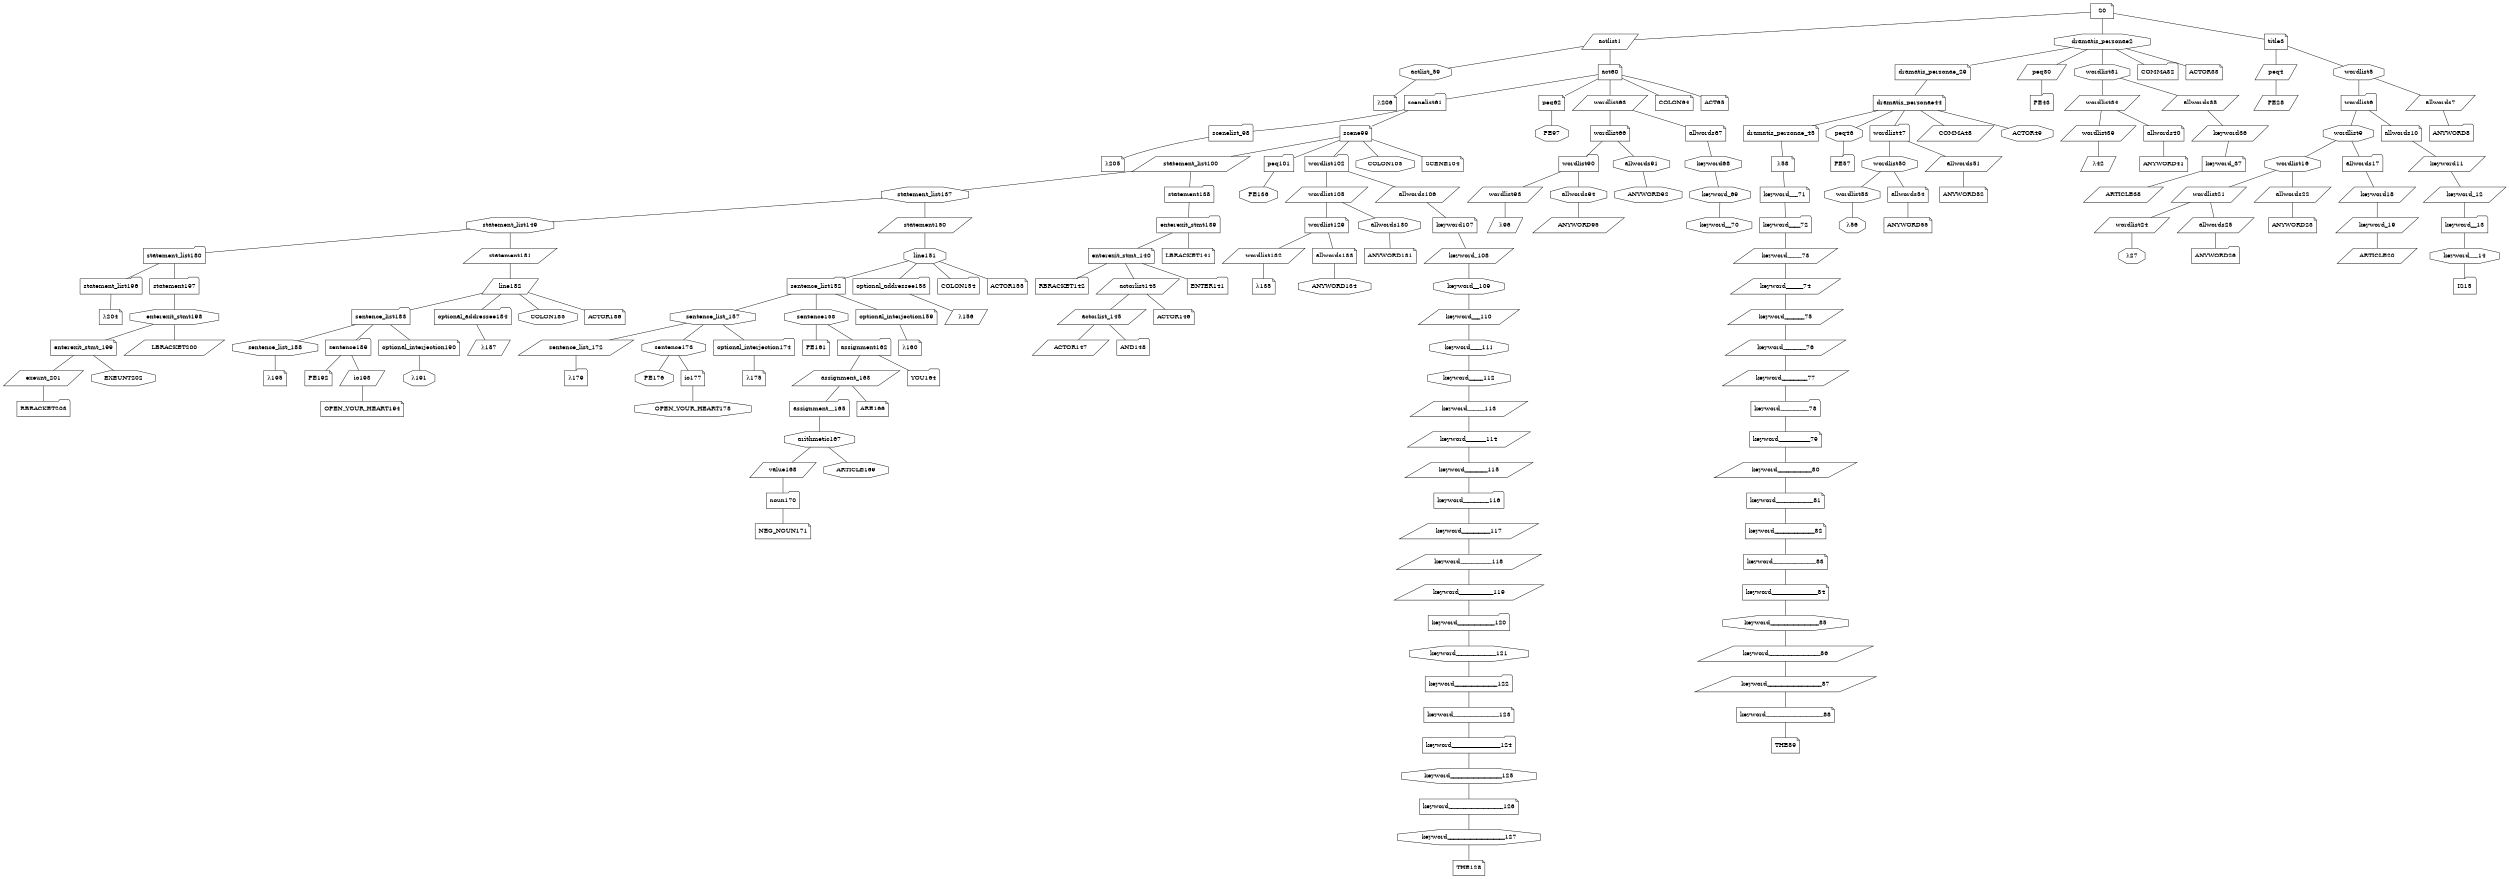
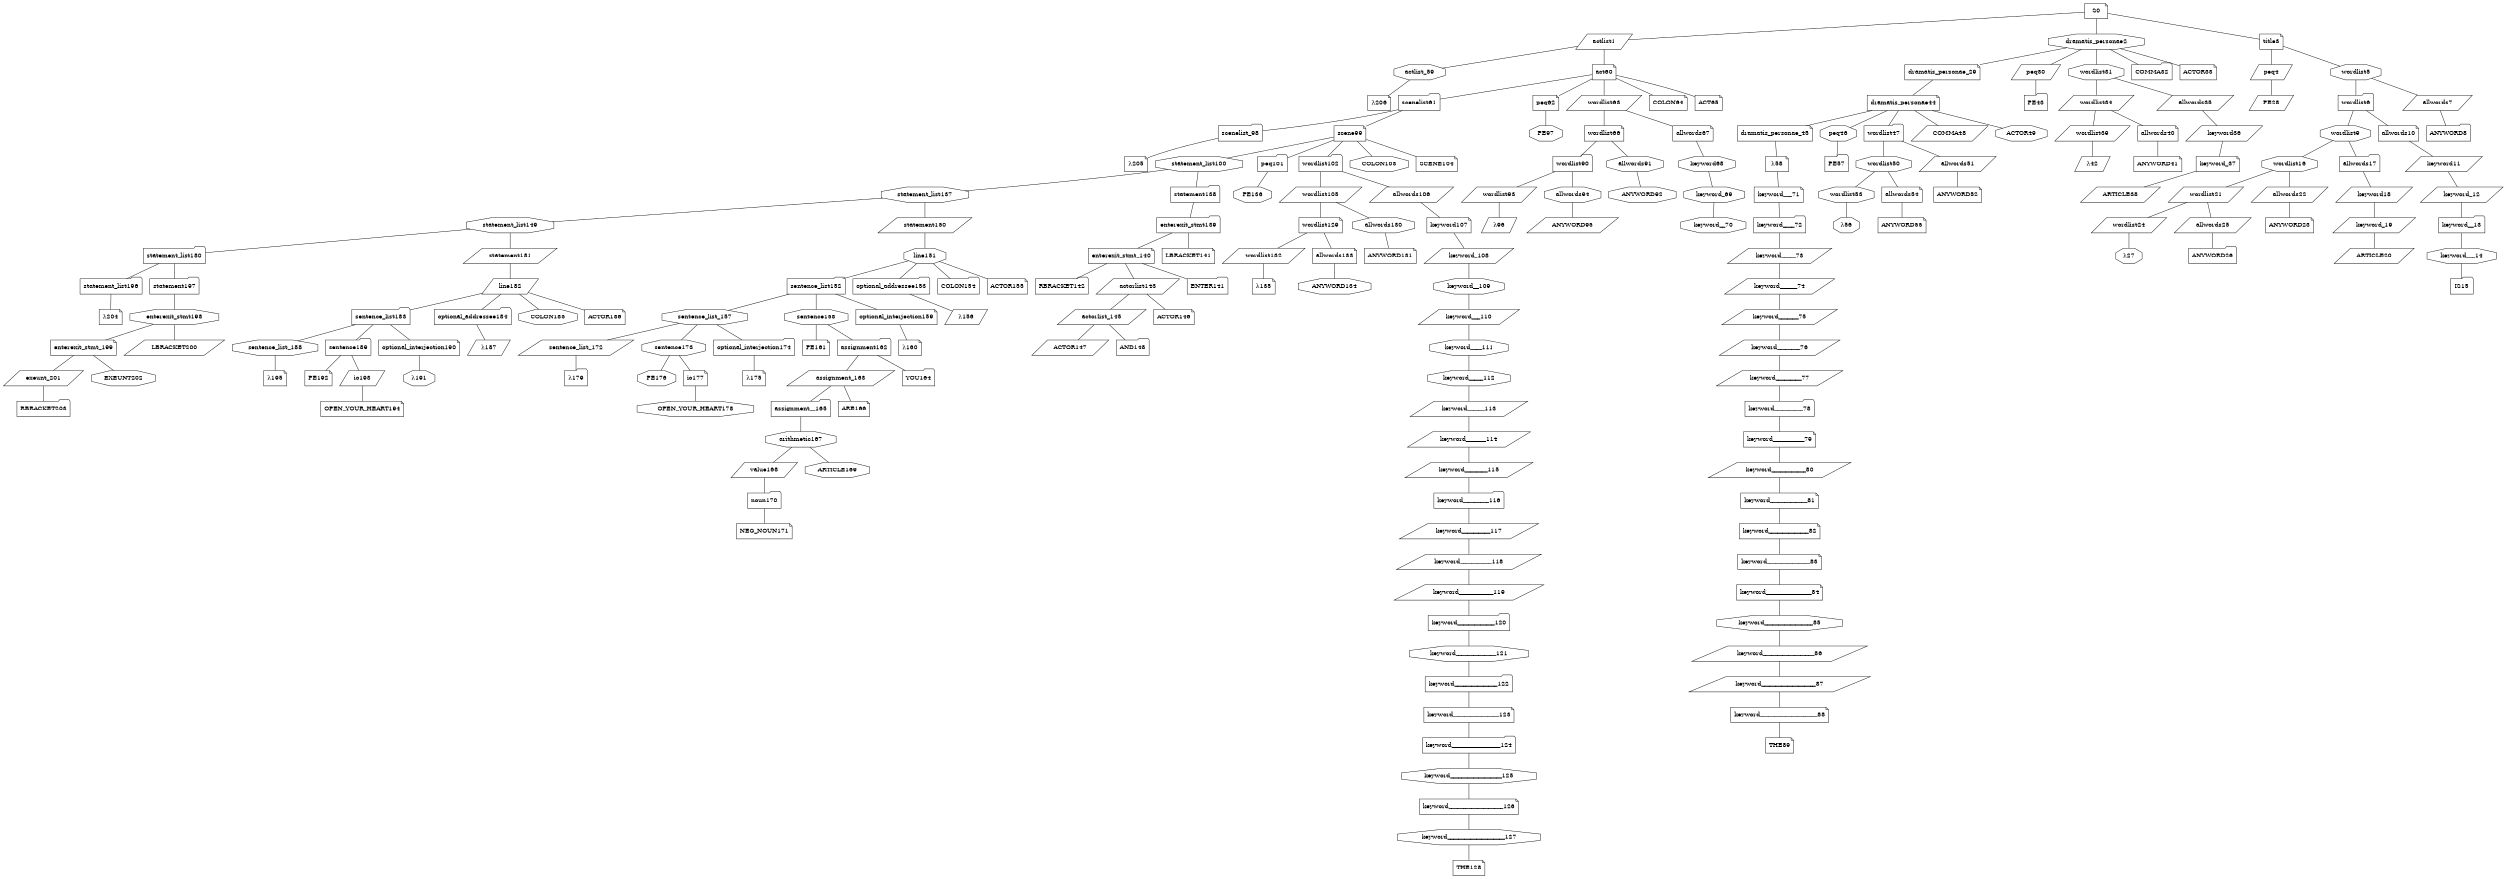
node "statement_list100": shape parallelogram -> octagon
